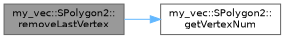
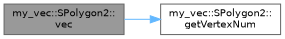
node "my_vec::SPolygon2:: removeLastVertex": label "my_vec::SPolygon2:: removeLastVertex" -> "my_vec::SPolygon2:: vec"
